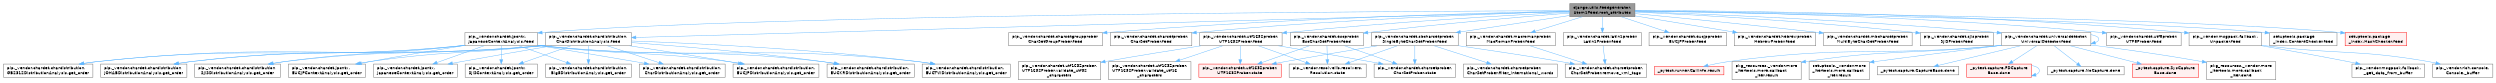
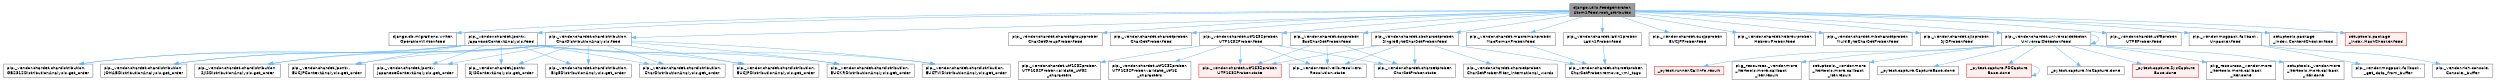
node "django.db.migrations.writer. OperationWriter.feed": added
node "setuptools._vendor.more _itertools.more.callback _iter.done": added
